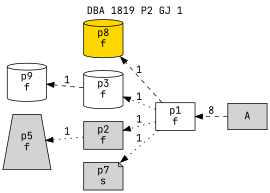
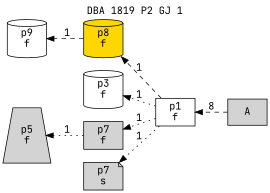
edge "p3 f" -> "p9 f": now "p8 f" -> "p9 f"
node "p2 f": label "p2 f" -> "p7 f"
